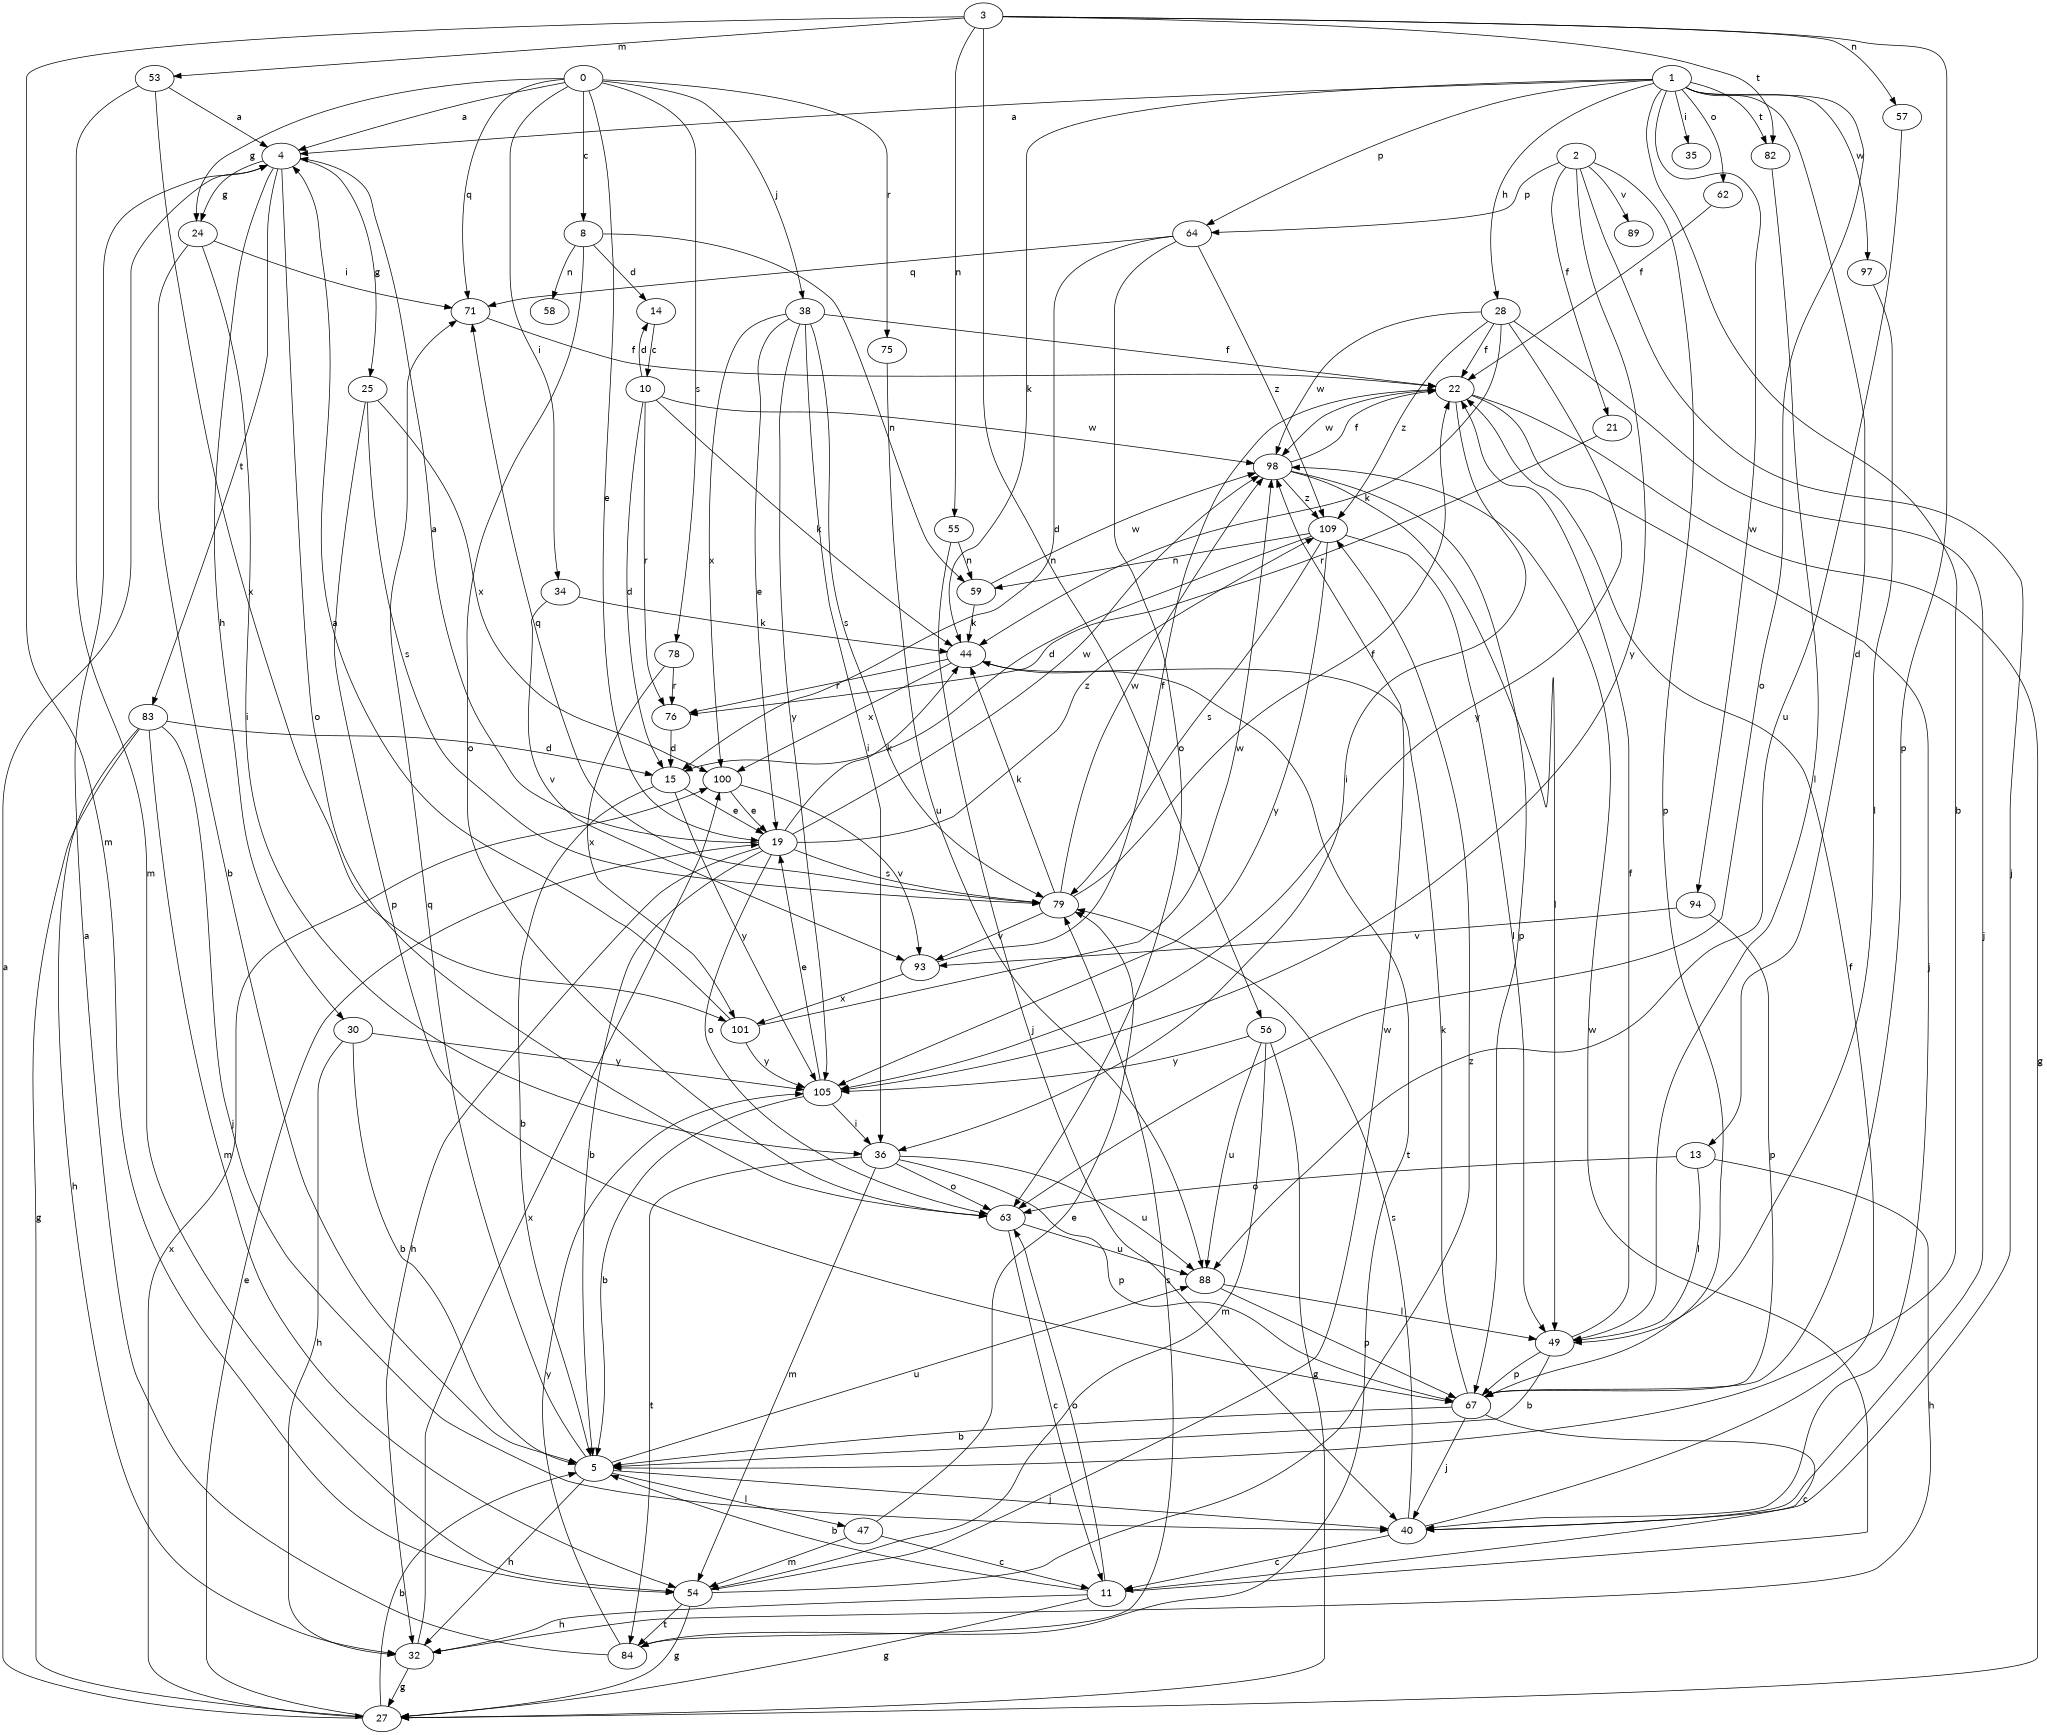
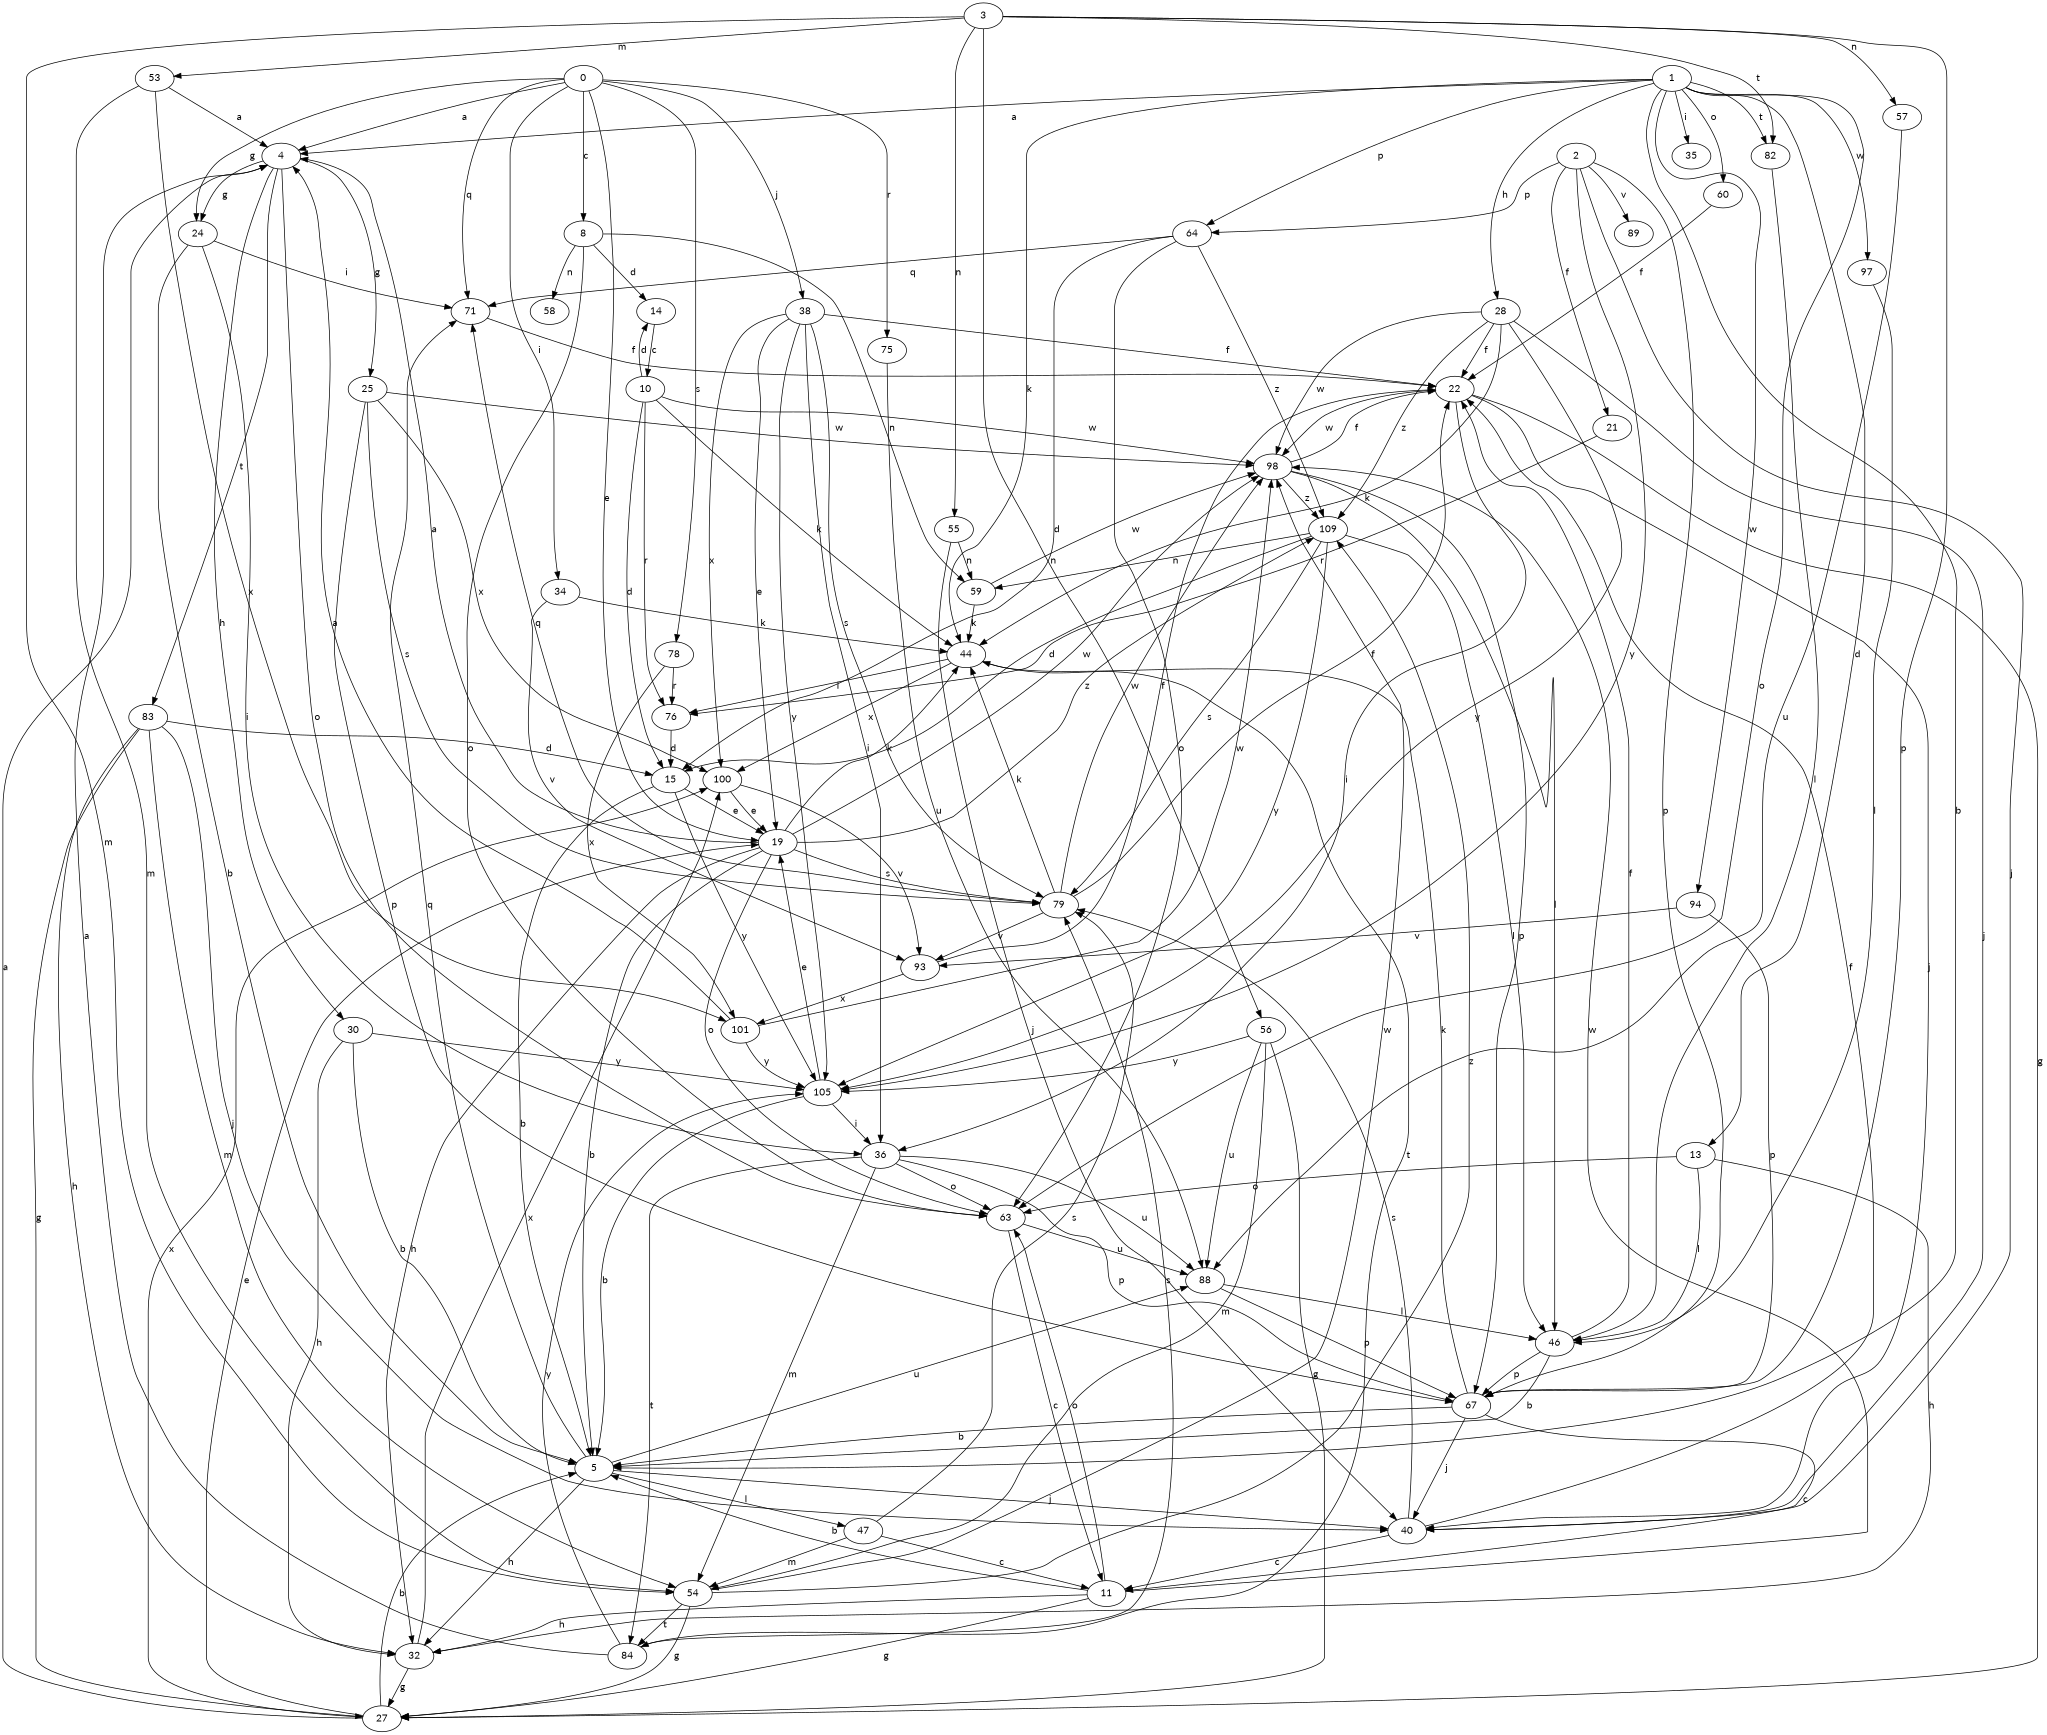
node "62": label "62" -> "60"
edge "25" -> "98": added, label "w"
edge "44" -> "76": label "r" -> "i"
edge "47" -> "79": label "e" -> "s"
node "49": label "49" -> "46"
